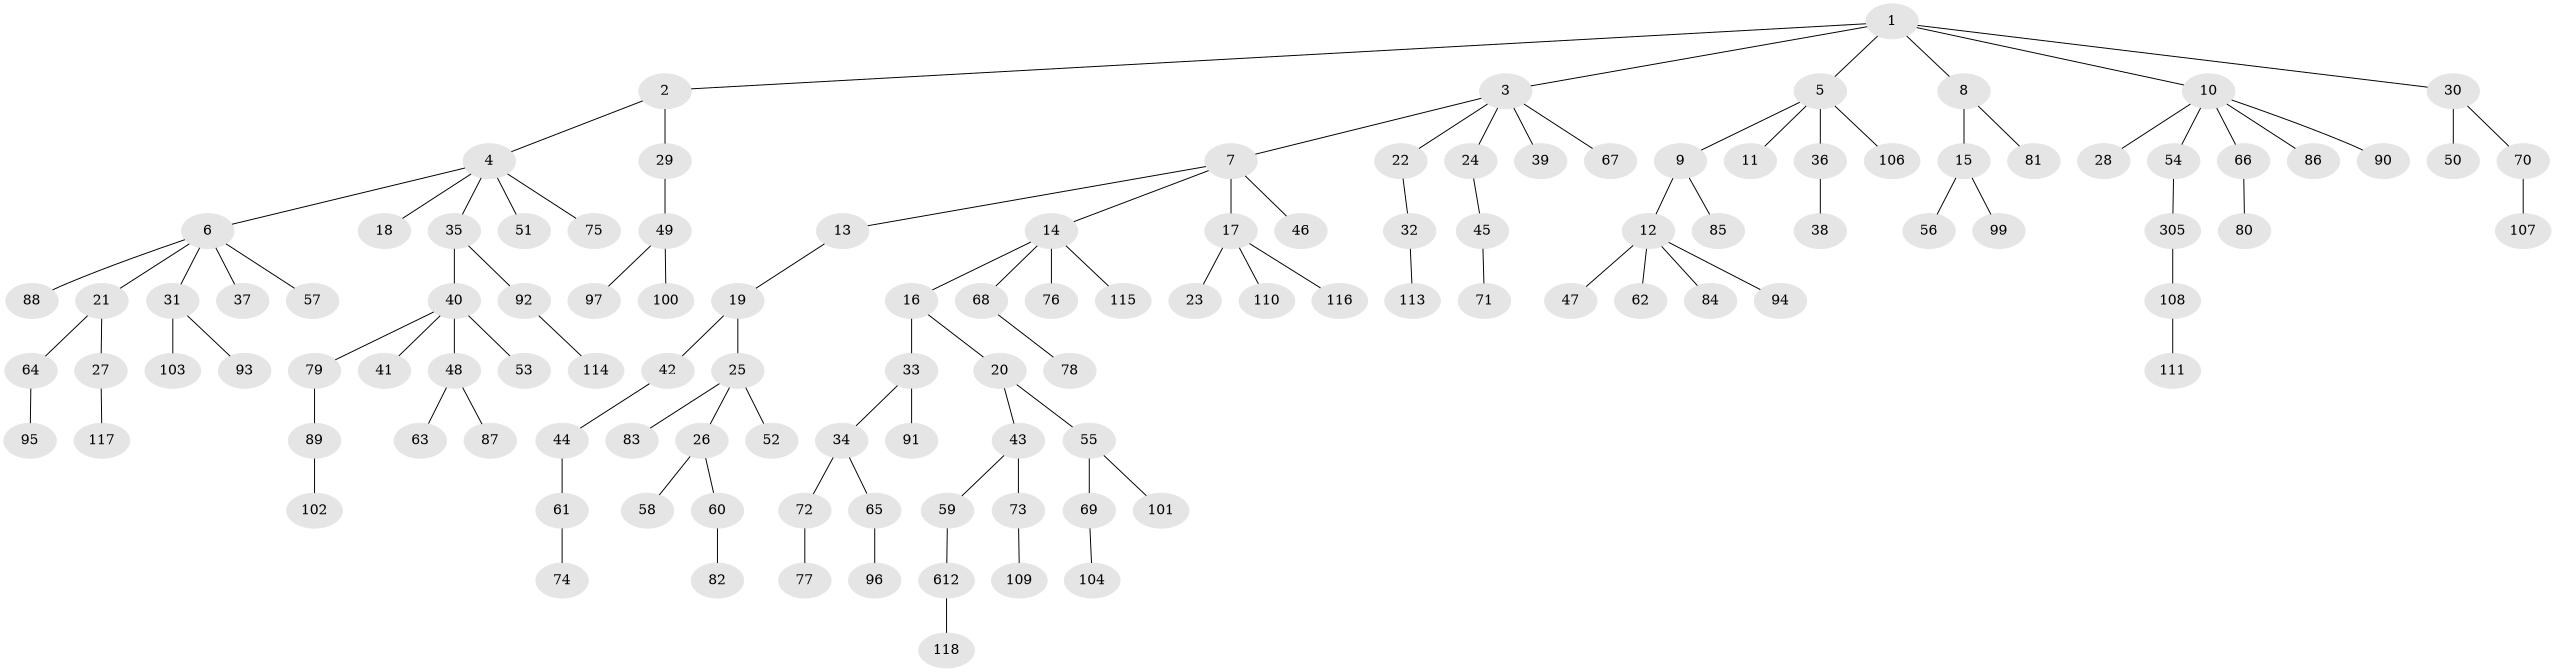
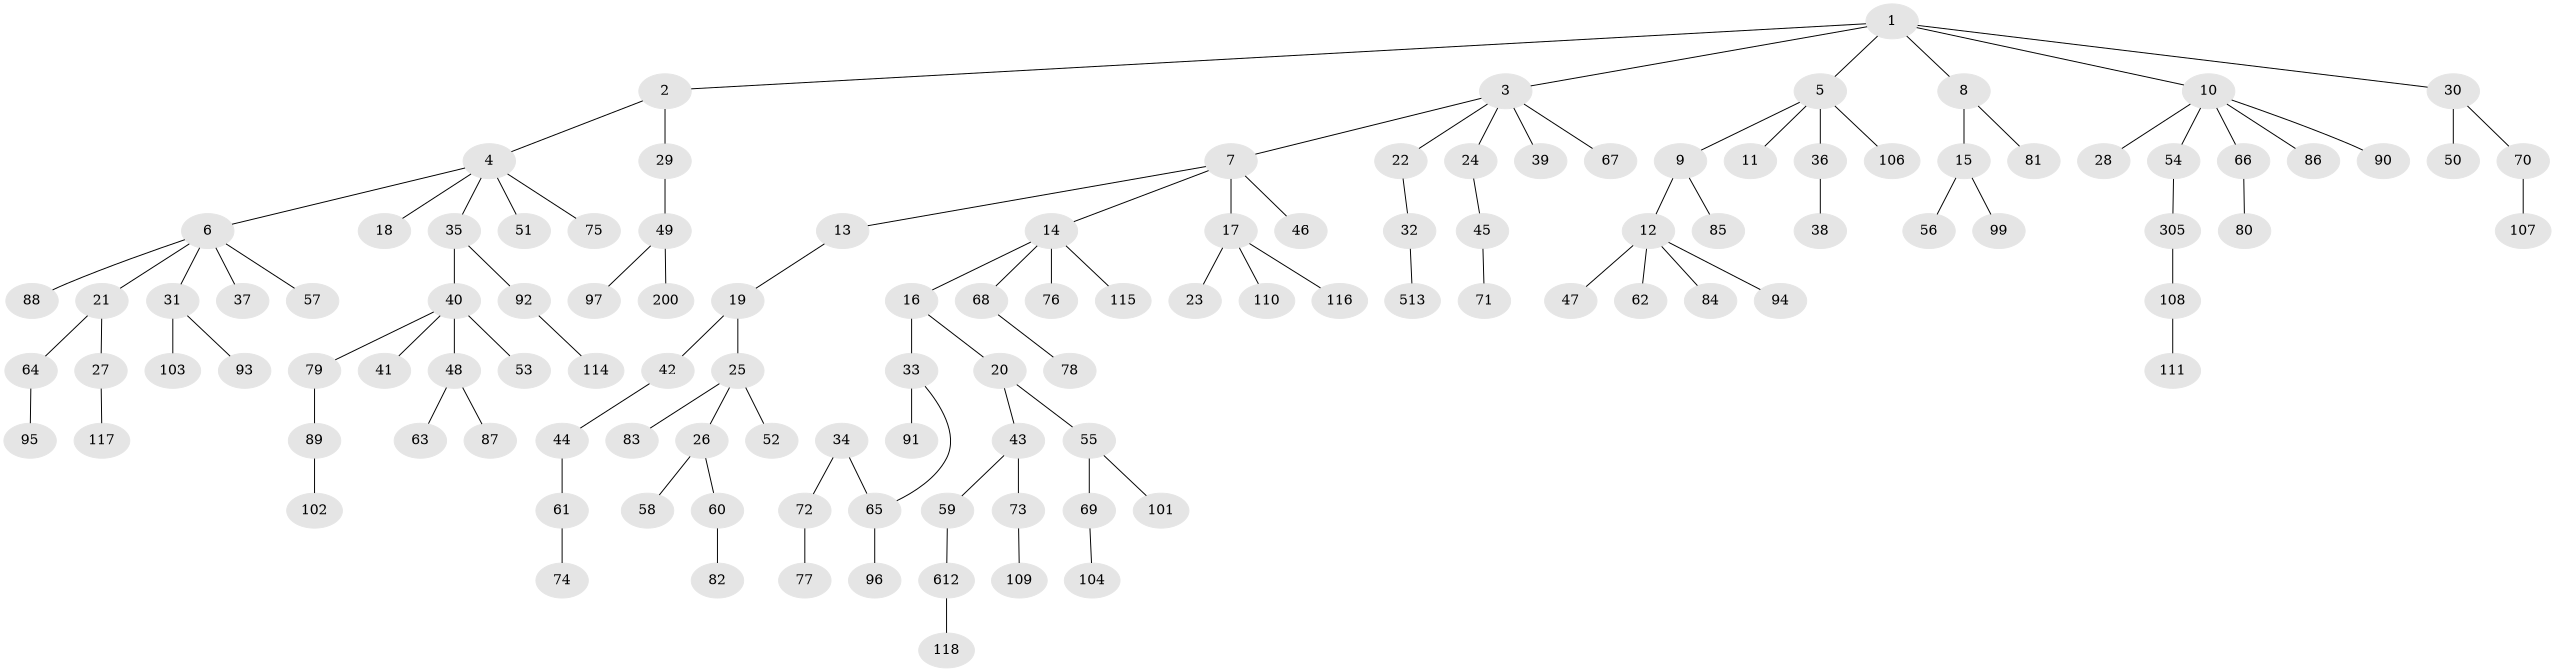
node "100": label "100" -> "200"
node "113": label "113" -> "513"
edge "33" -- "34": now "33" -- "65"
